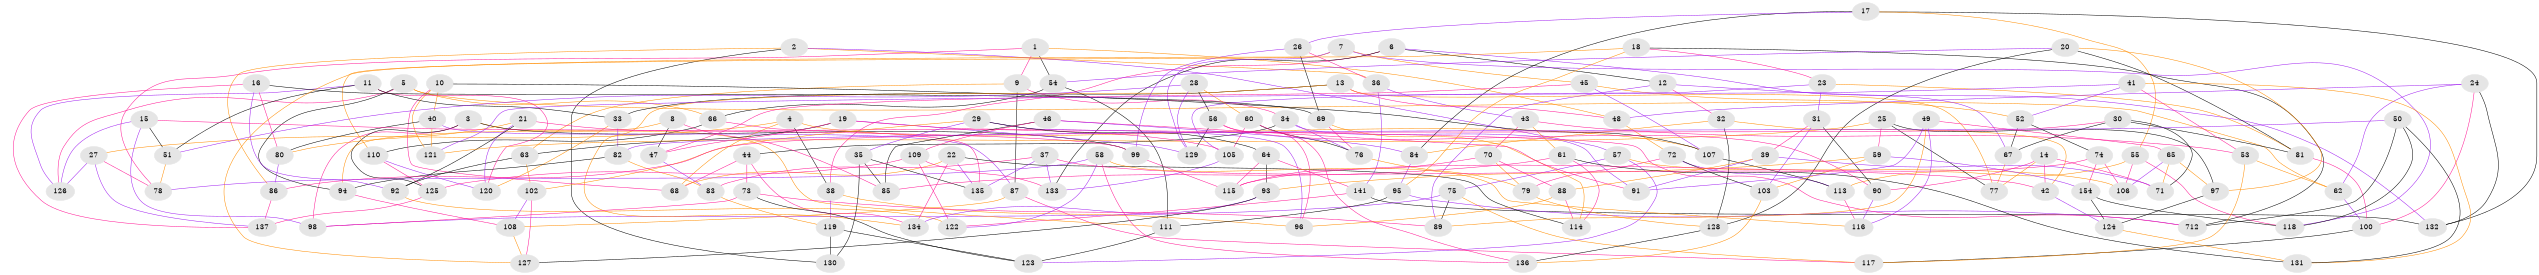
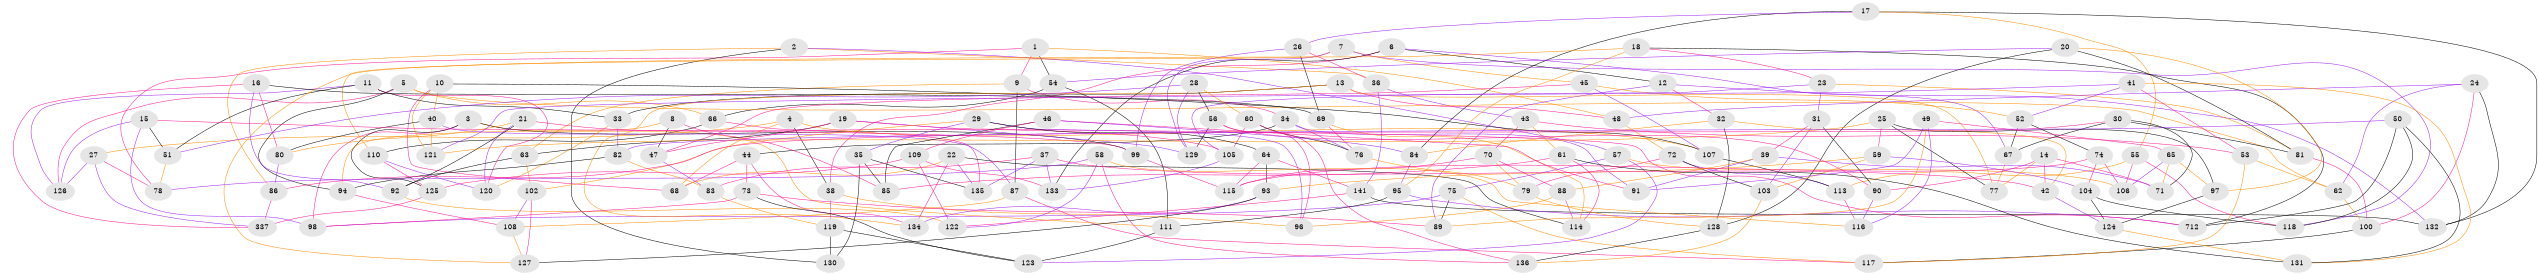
node "154": label "154" -> "104"
edge "62" -- "100": color purple -> darkorange
node "137": label "137" -> "337"
